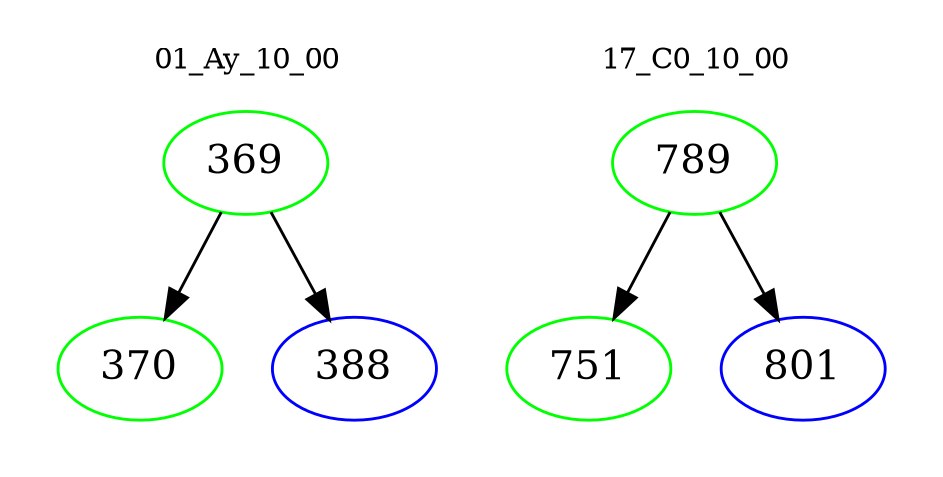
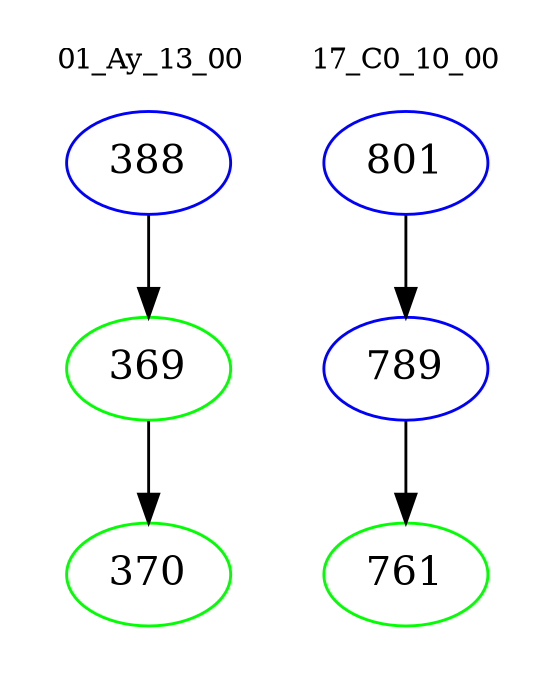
cluster "01_Ay_10_00": label "01_Ay_10_00" -> "01_Ay_13_00"
node "789": color green -> blue
edge "369" -> "388": reversed
edge "789" -> "801": reversed
node "751": label "751" -> "761"
